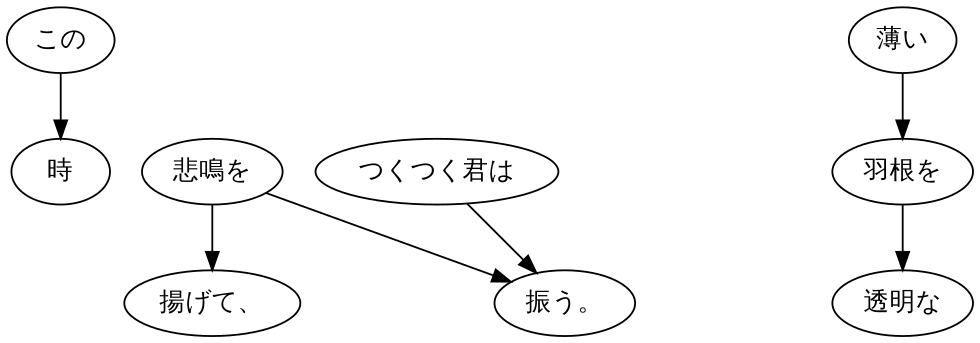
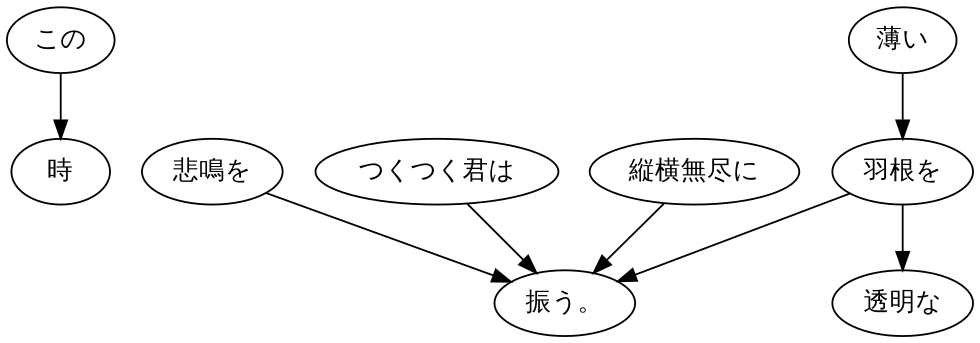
node "縦横無尽に": added
edge "羽根を" -> "振う。": added
node "揚げて、": removed
